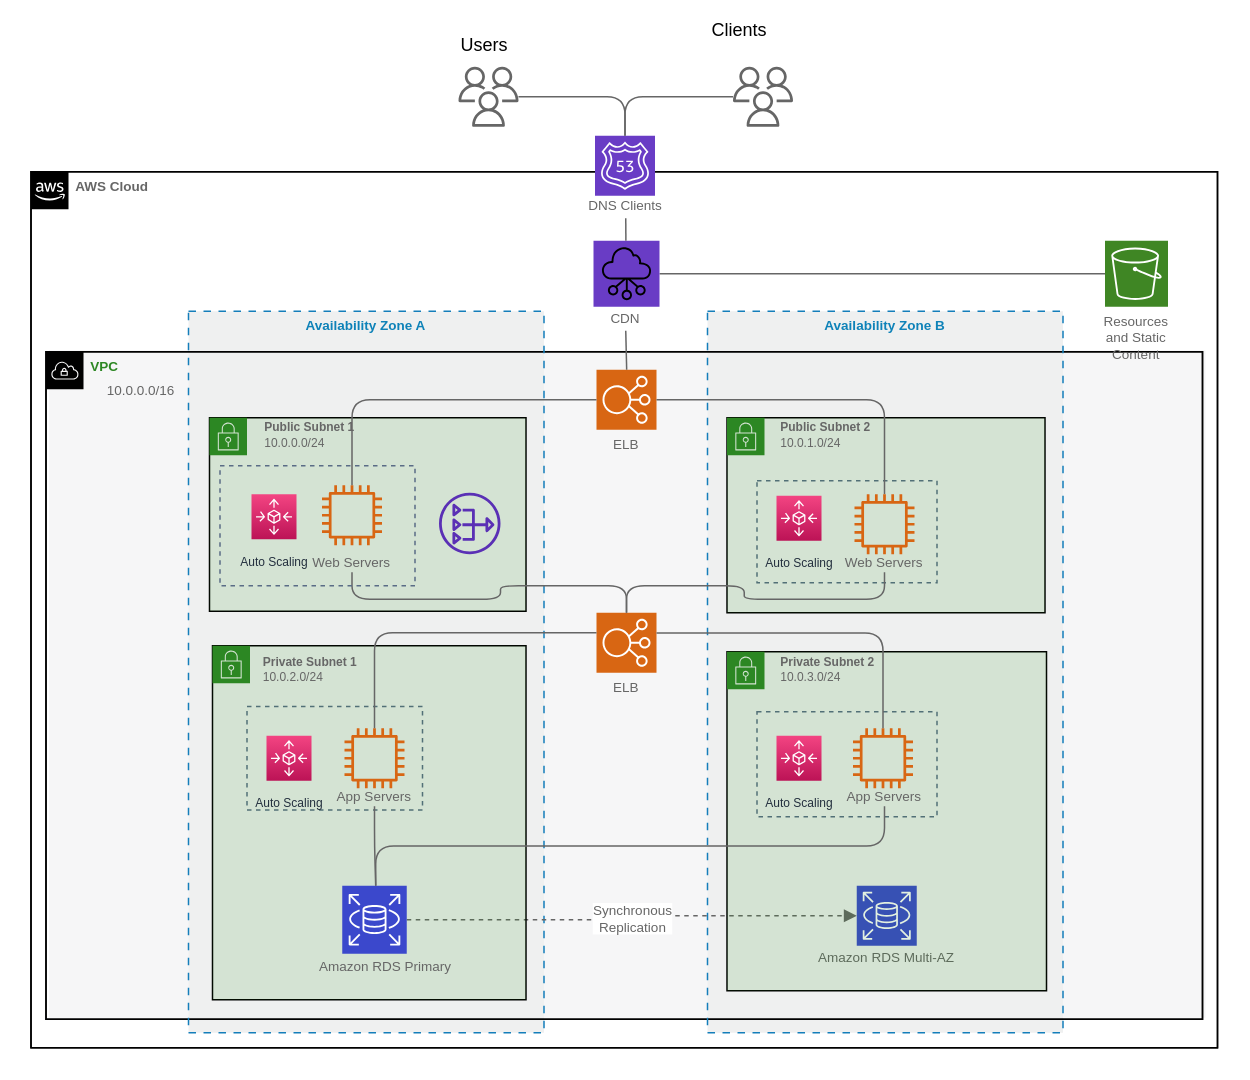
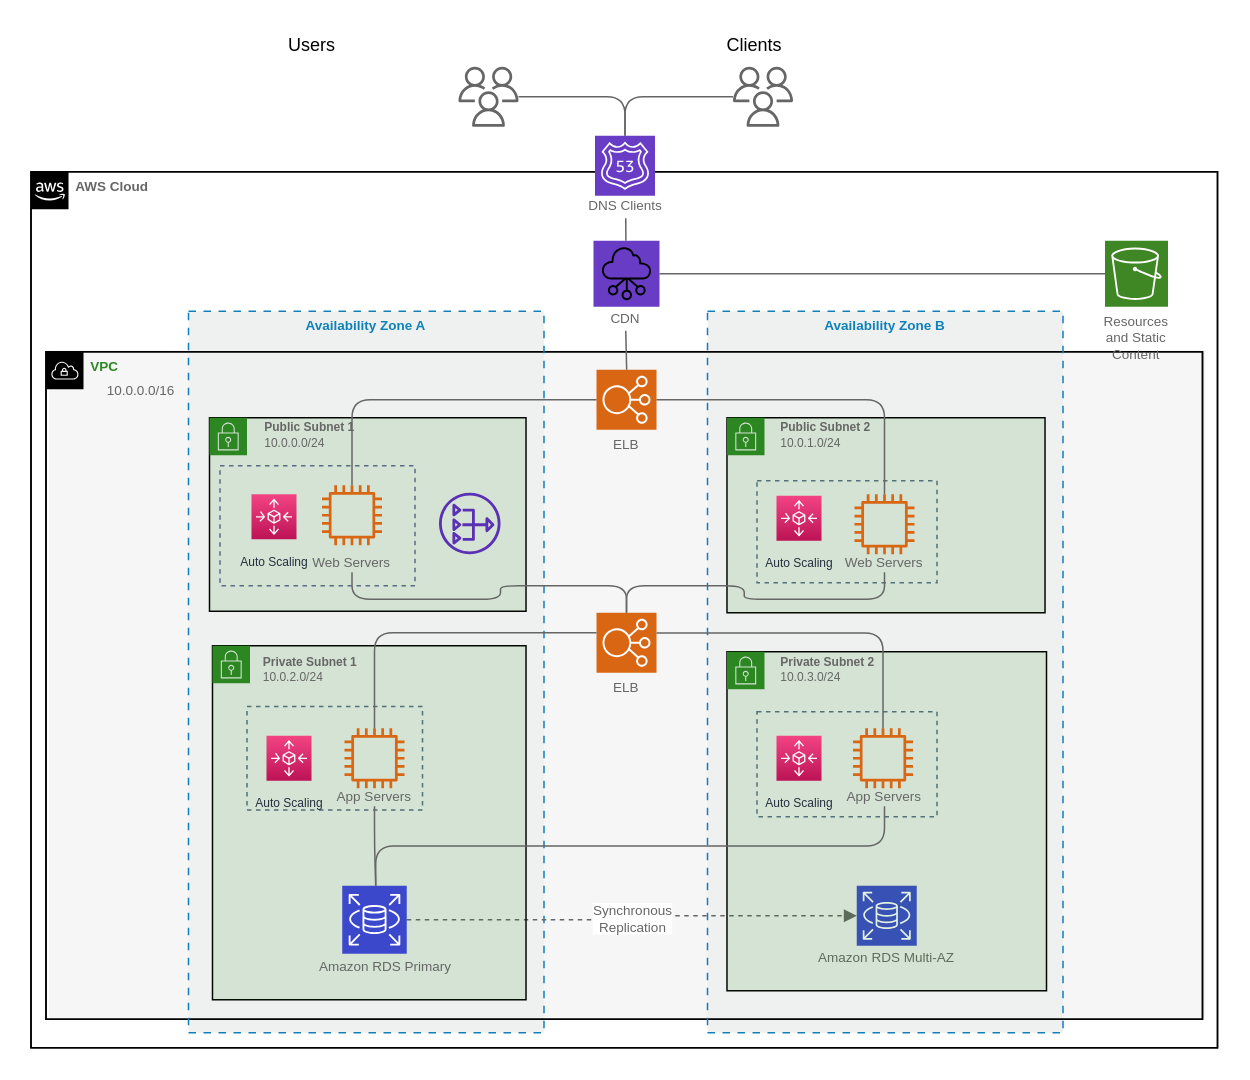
node "Clients": moved (739, 31) -> (754, 46)
node "Users": moved (484, 46) -> (311, 46)
